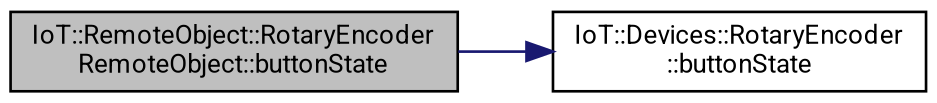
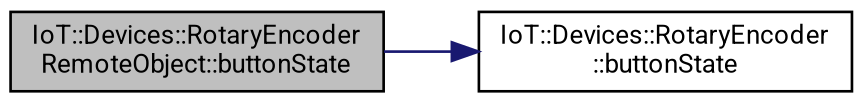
node "IoT::RemoteObject::RotaryEncoder RemoteObject::buttonState": label "IoT::RemoteObject::RotaryEncoder RemoteObject::buttonState" -> "IoT::Devices::RotaryEncoder RemoteObject::buttonState"
